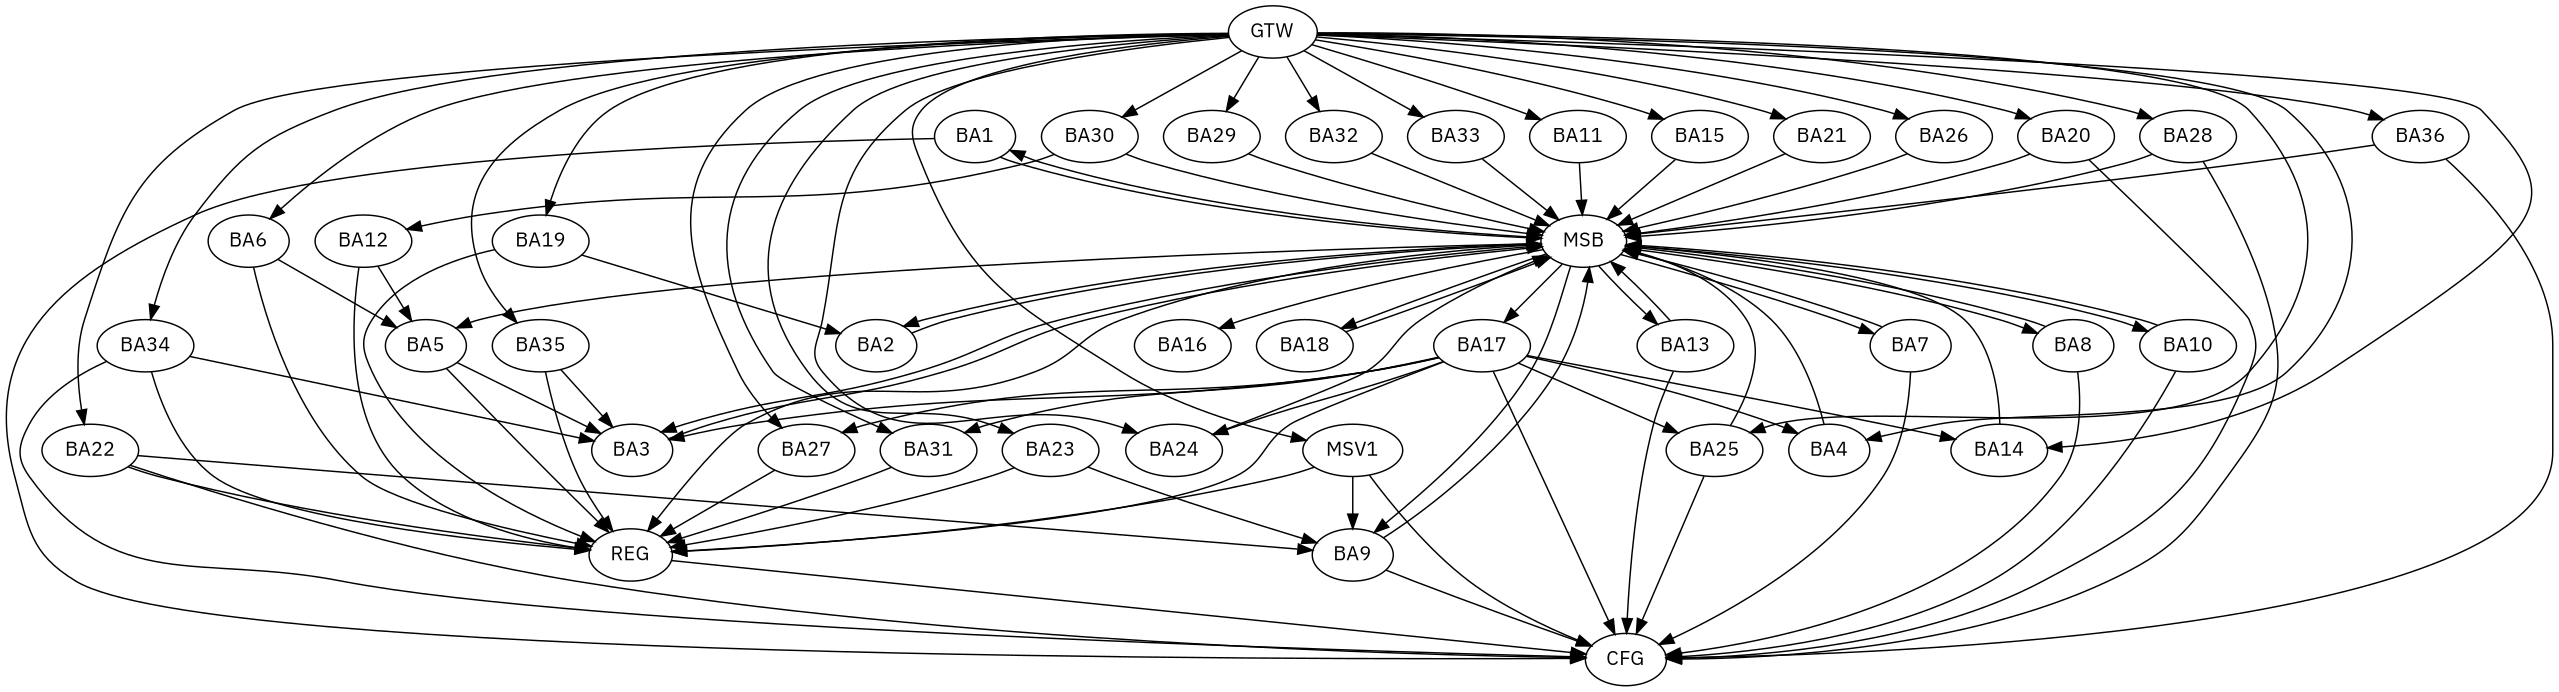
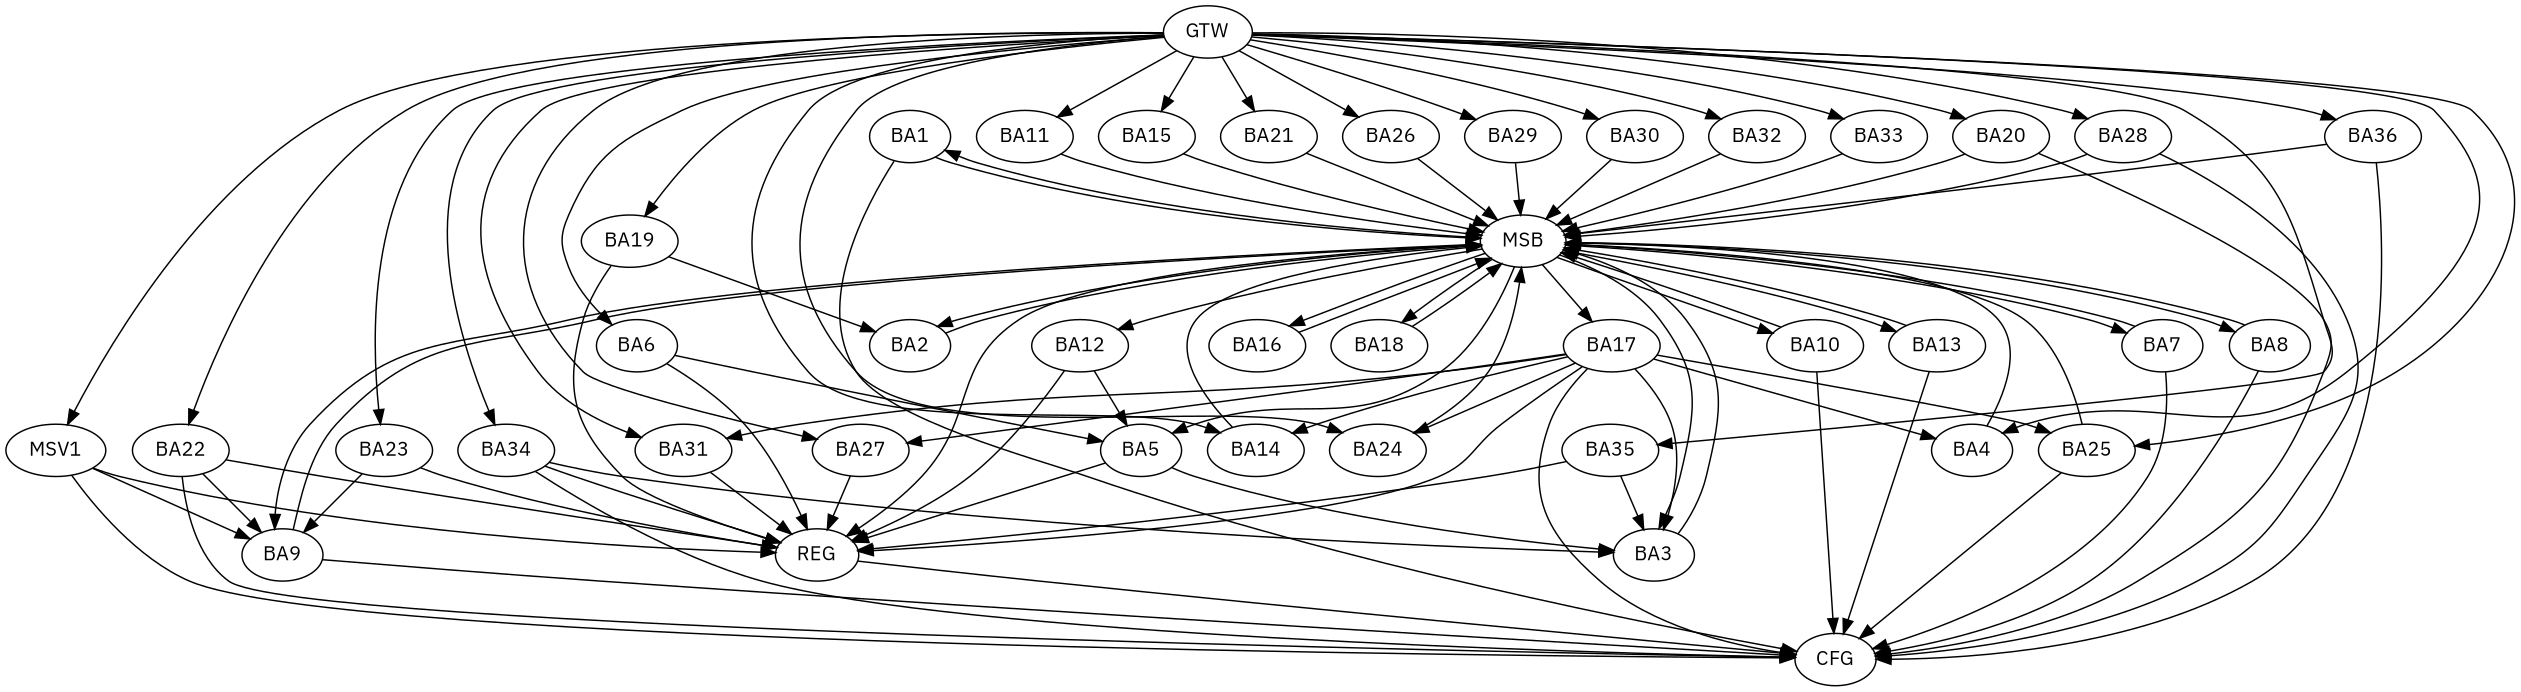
edge "BA30" -> "BA12": now "MSB" -> "BA12"
edge "BA16" -> "MSB": added
